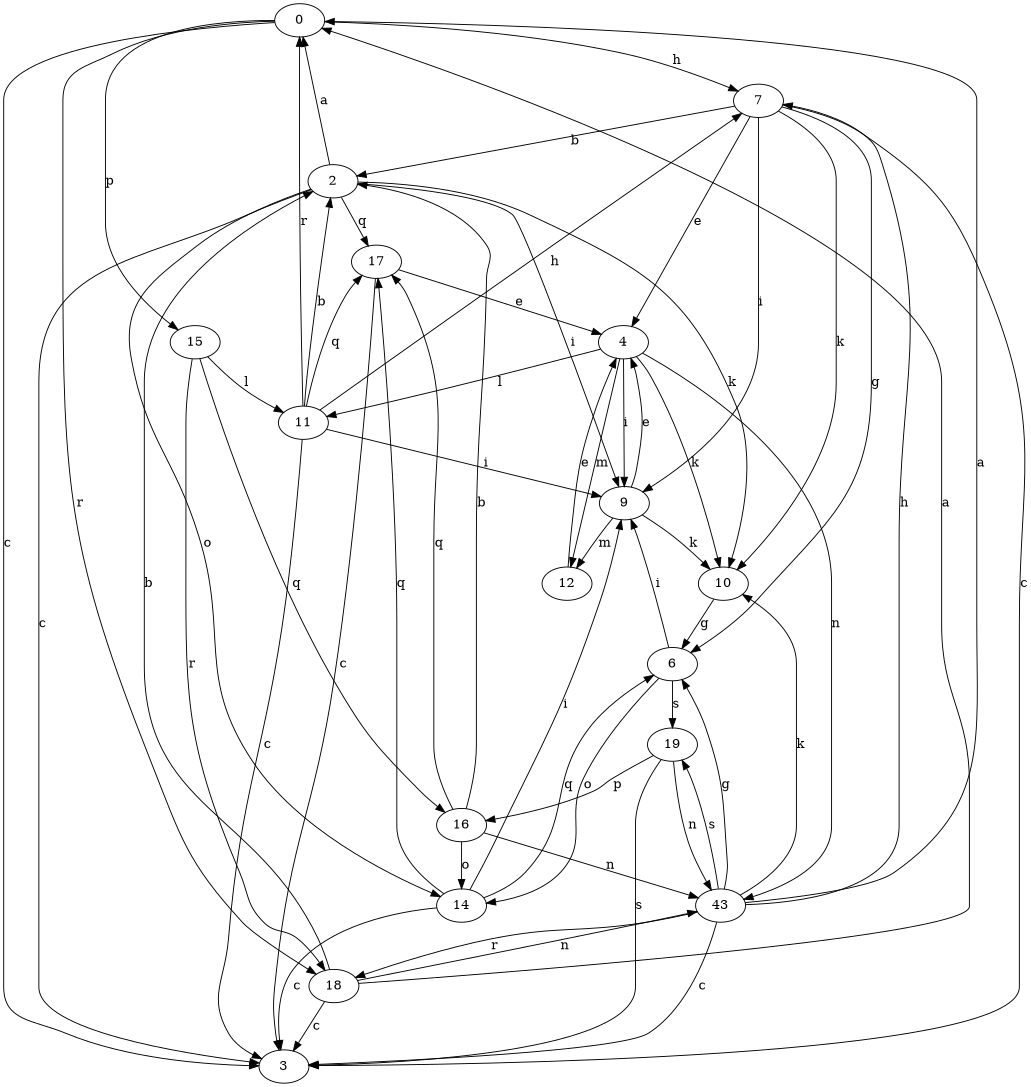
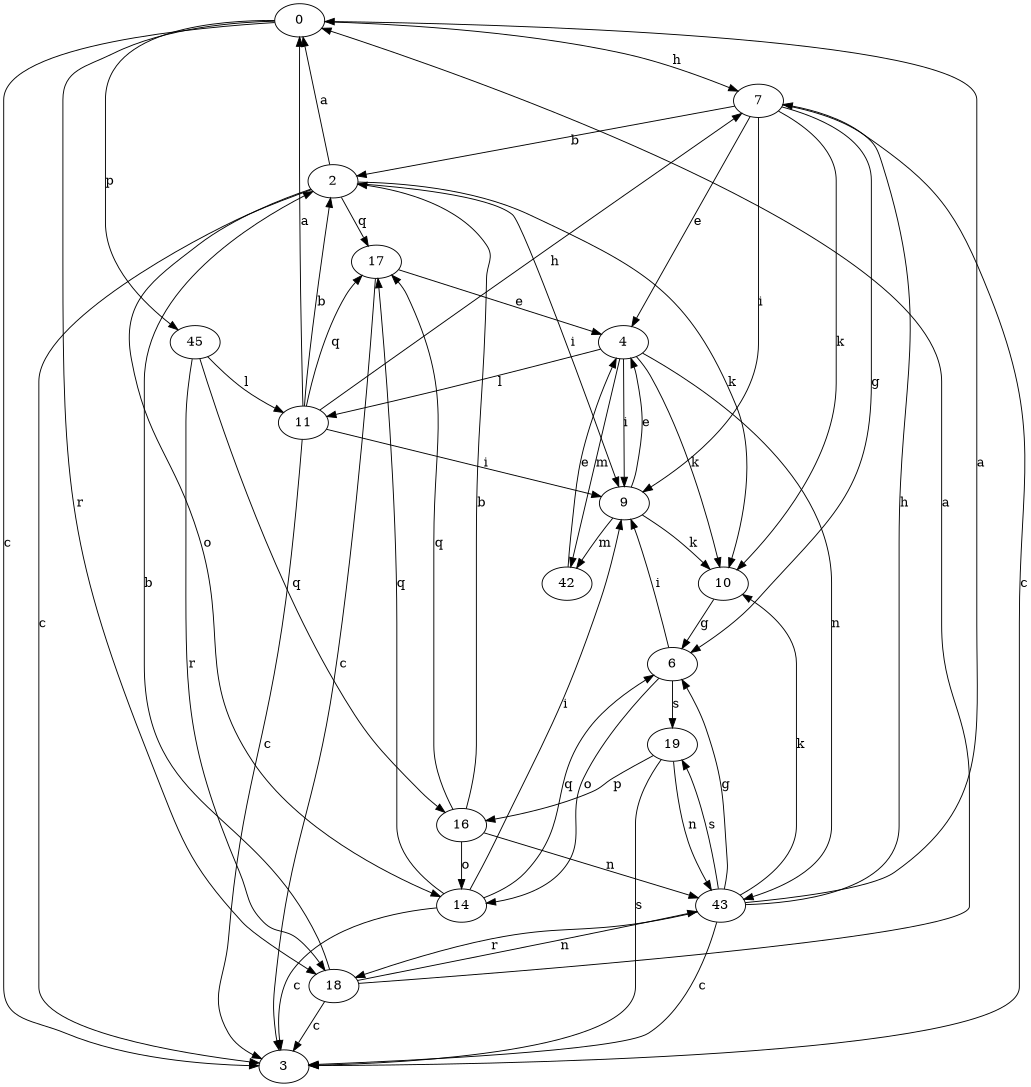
edge "11" -> "0": label "r" -> "a"
node "15": label "15" -> "45"
node "12": label "12" -> "42"
